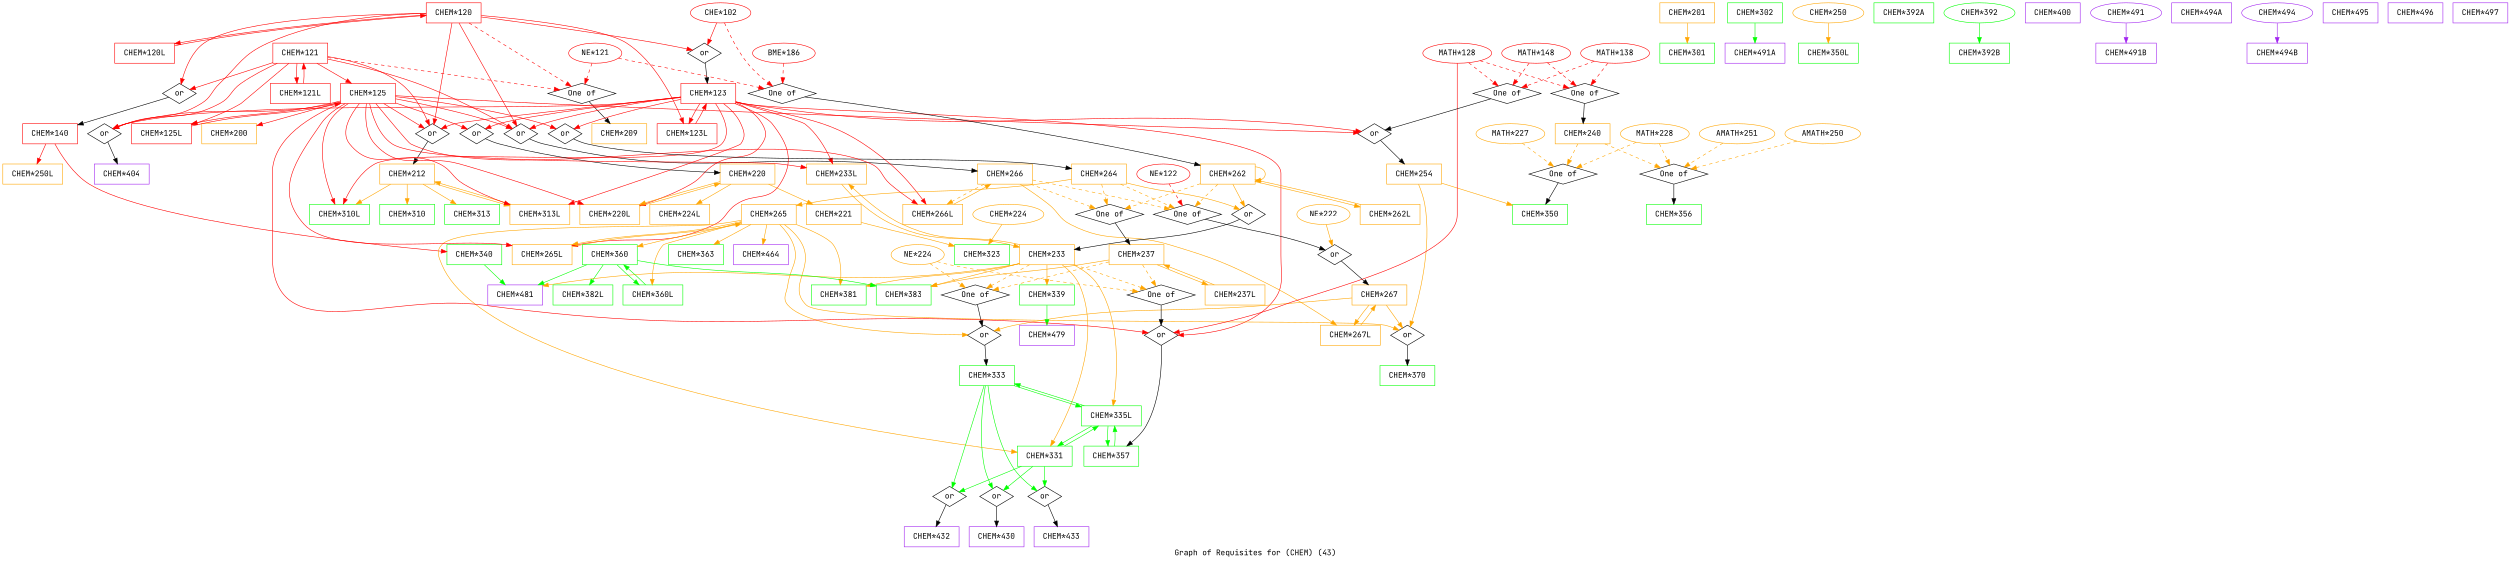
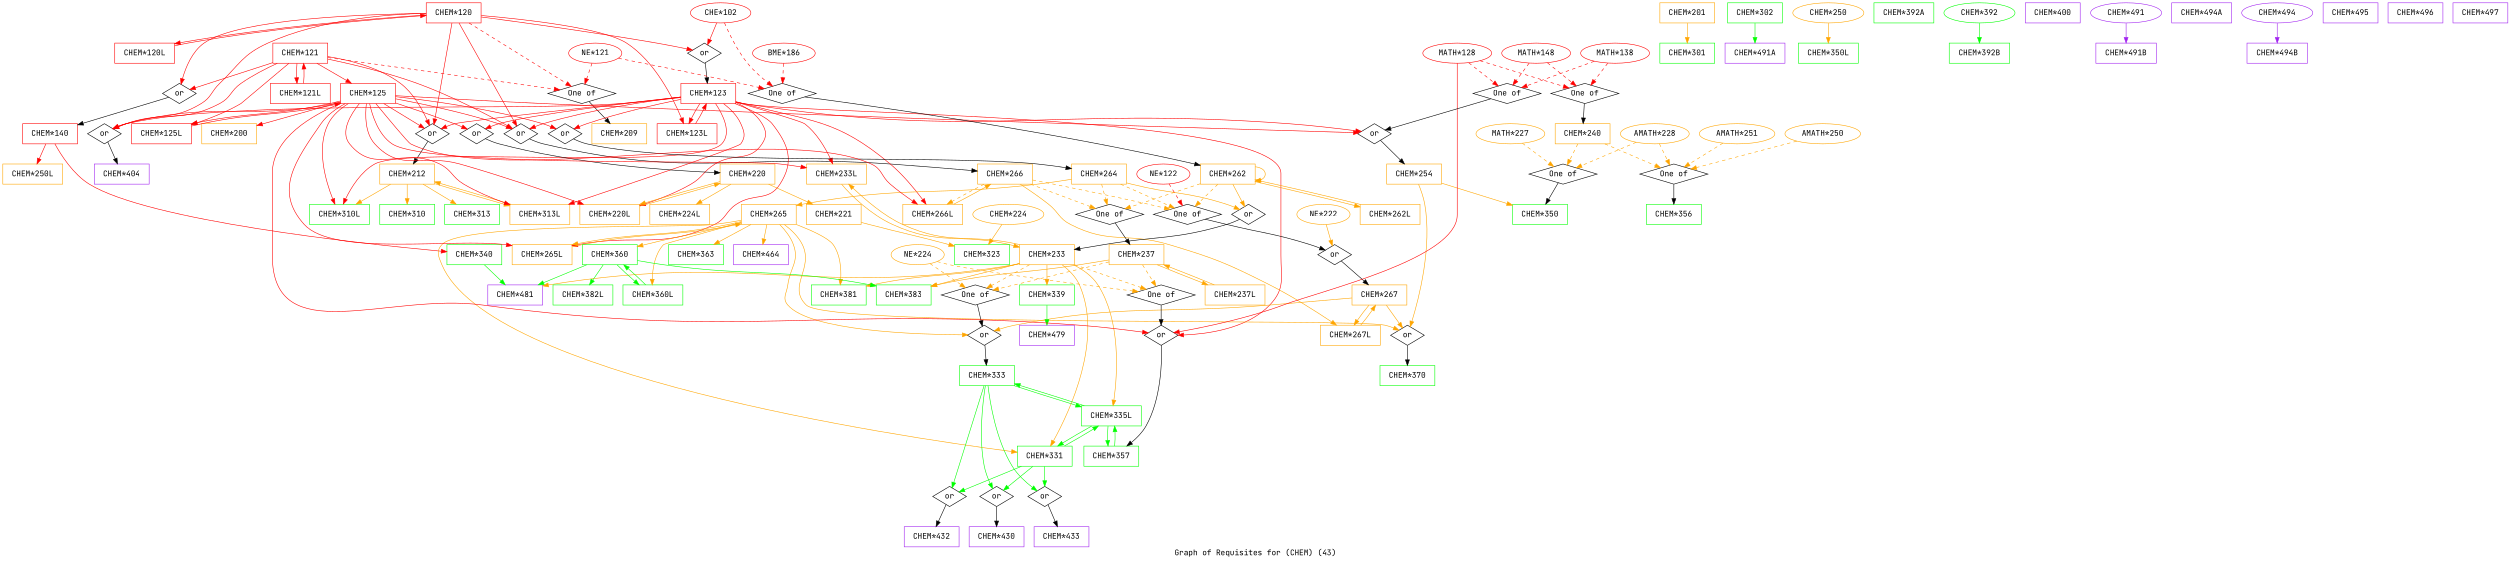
node "MATH*228": label "MATH*228" -> "AMATH*228"
